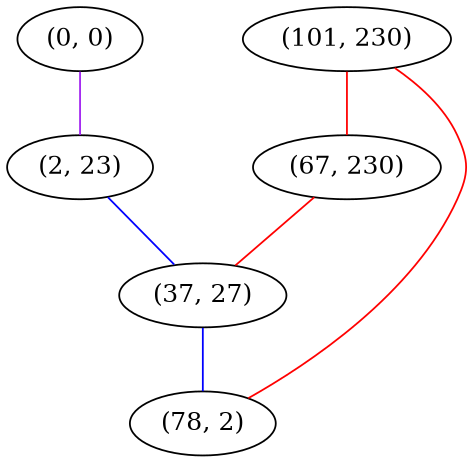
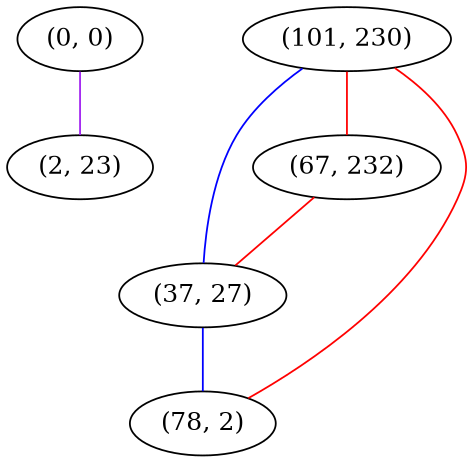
node "(67, 230)": label "(67, 230)" -> "(67, 232)"
edge "(2, 23)" -- "(37, 27)": now "(101, 230)" -- "(37, 27)"
